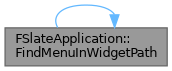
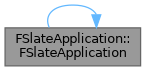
node "FSlateApplication:: FindMenuInWidgetPath": label "FSlateApplication:: FindMenuInWidgetPath" -> "FSlateApplication:: FSlateApplication"
